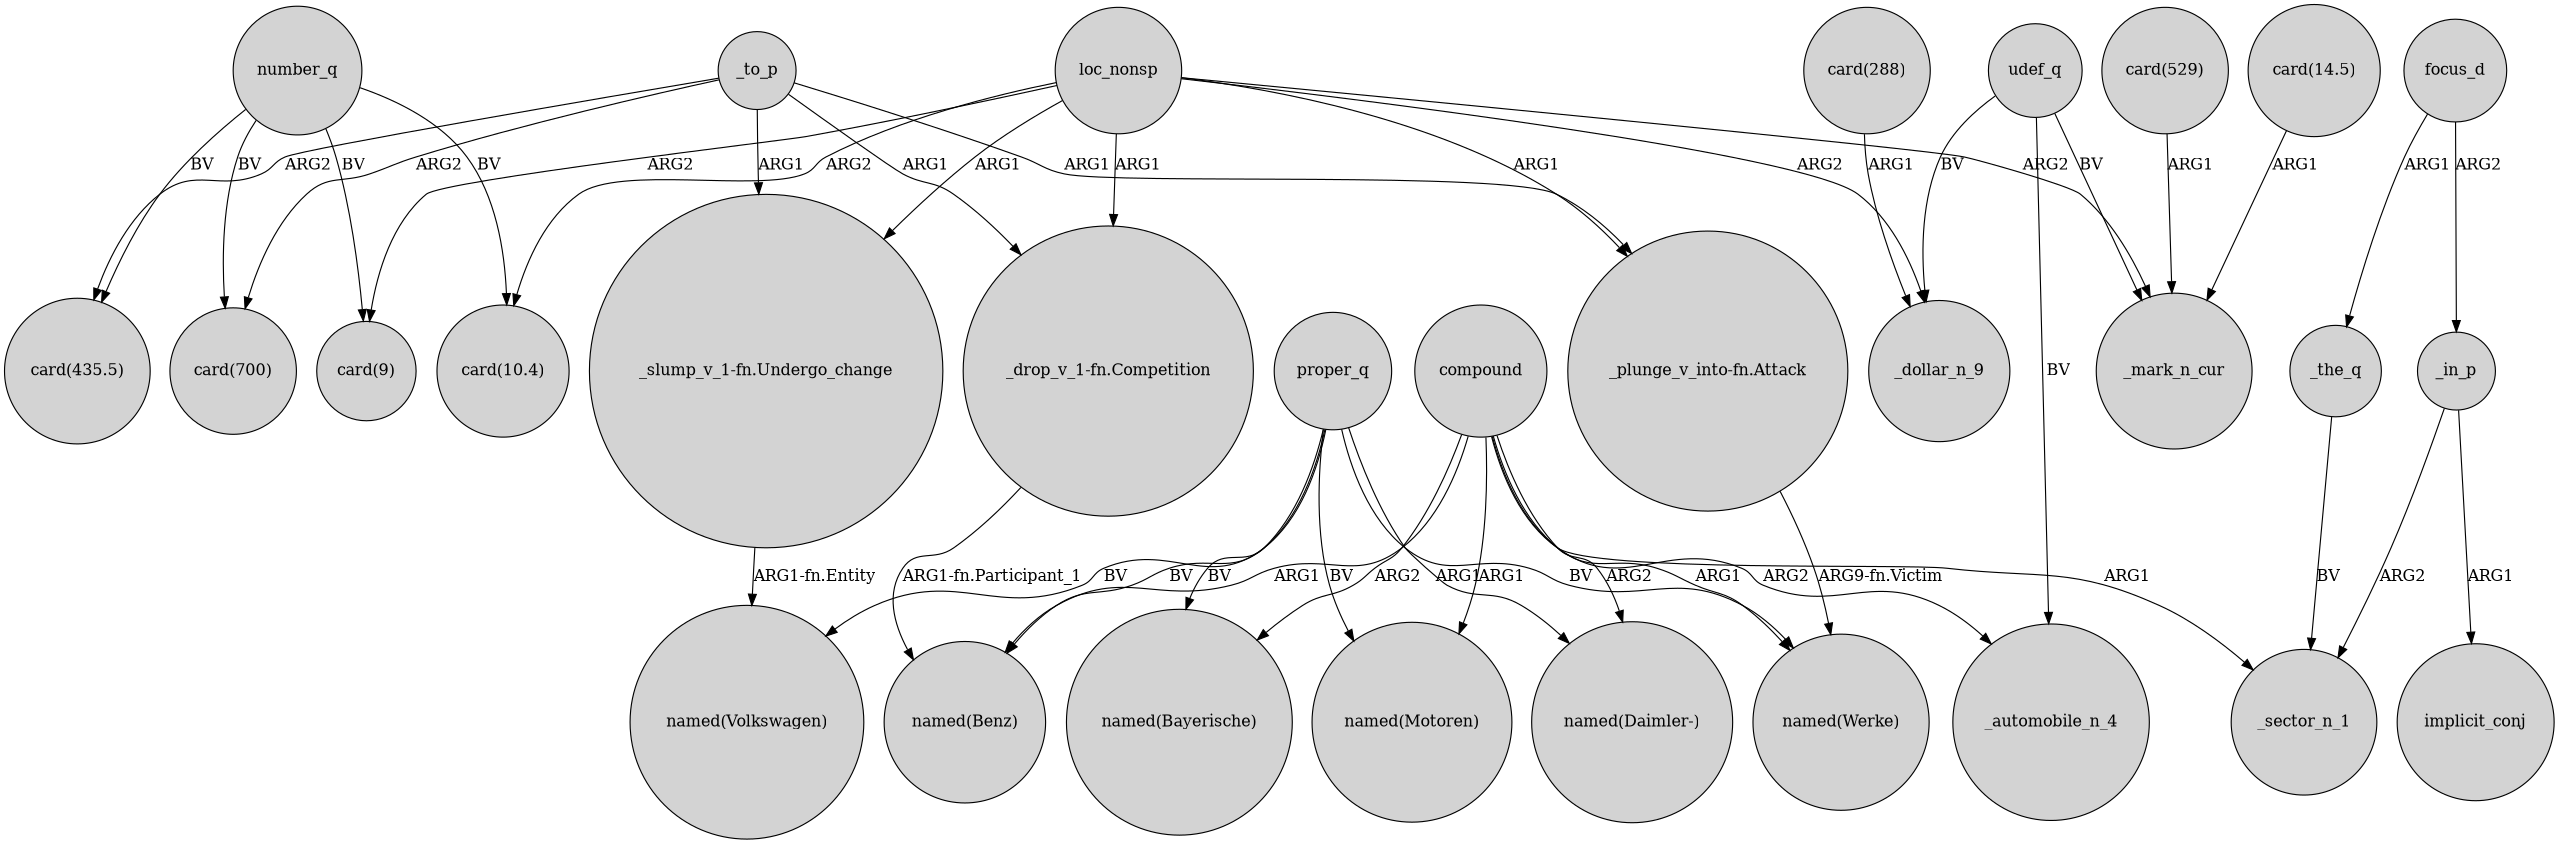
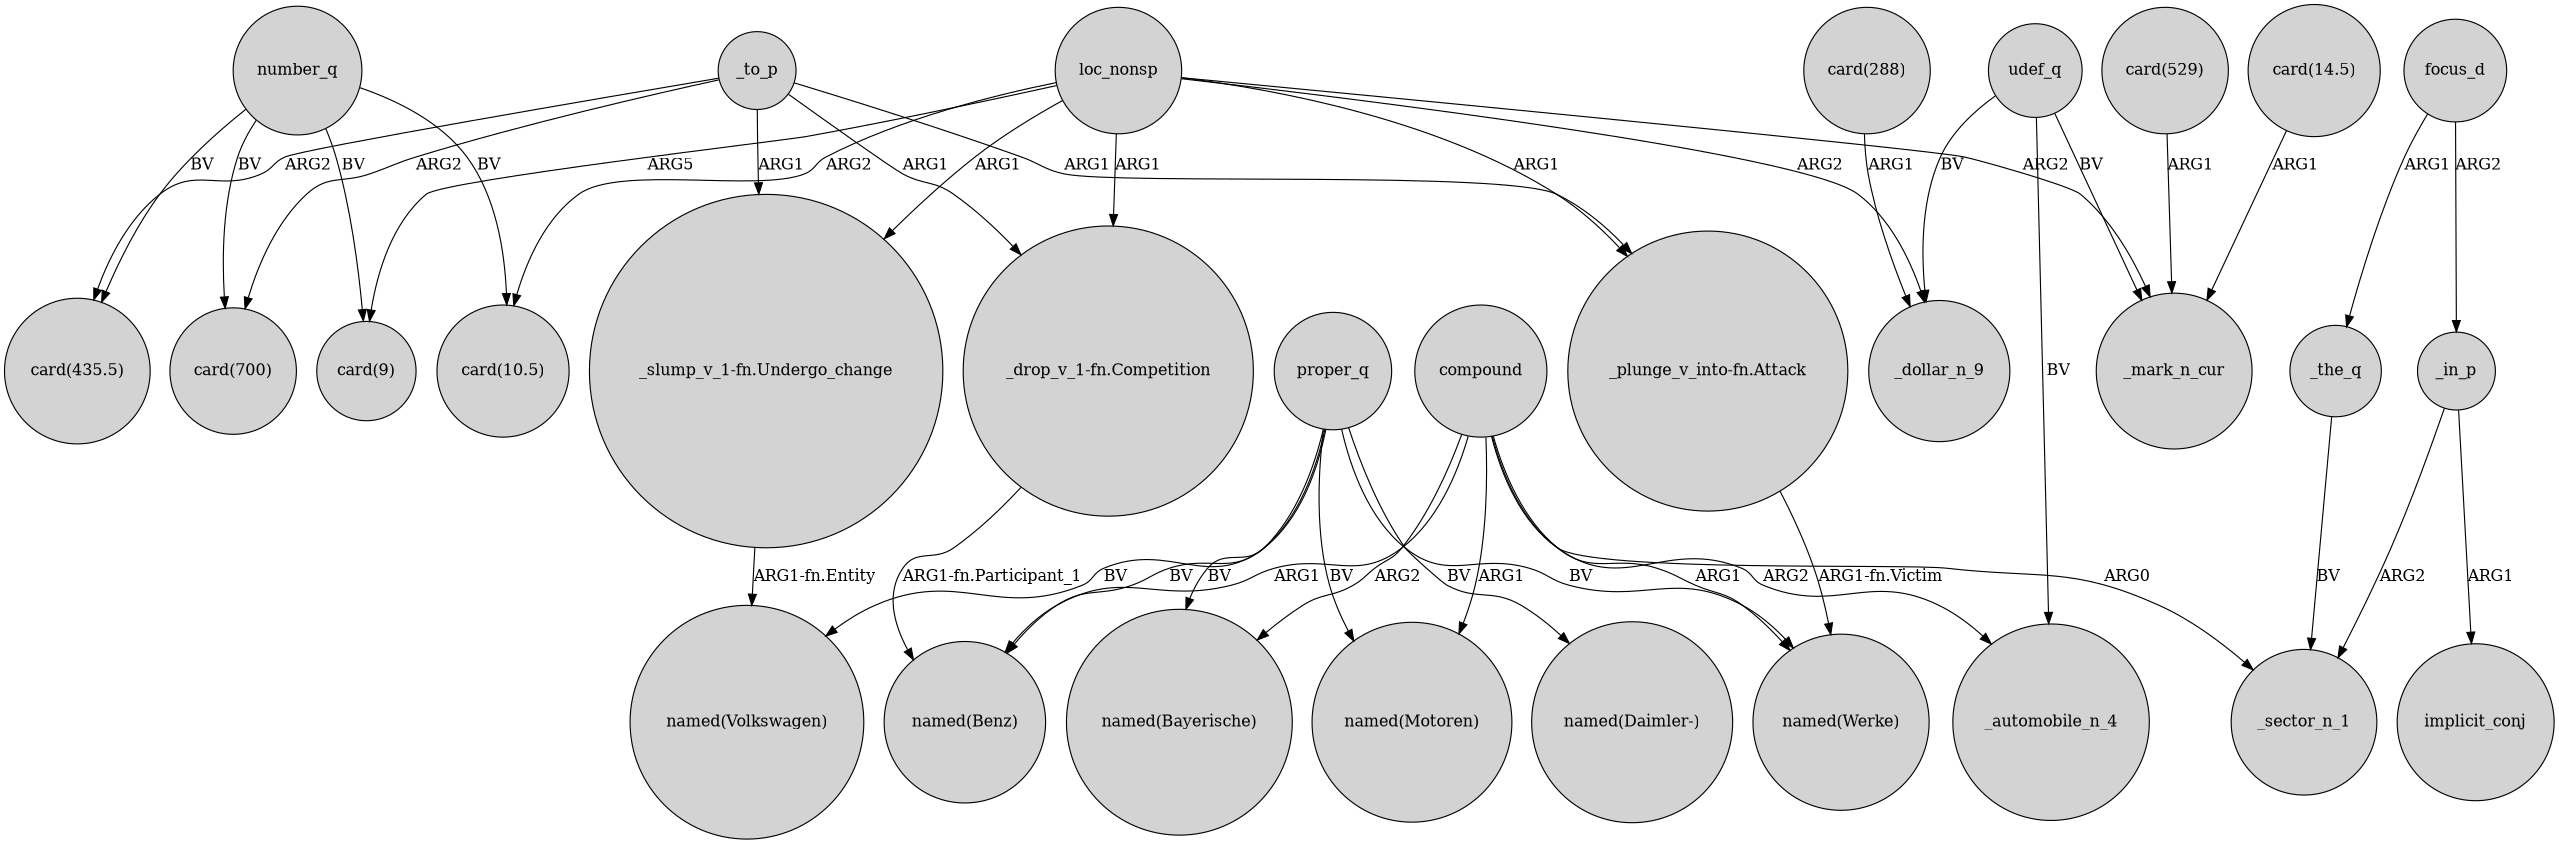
edge "loc_nonsp" -> "card(9)": label "ARG2" -> "ARG5"
node "card(10.4)": label "card(10.4)" -> "card(10.5)"
edge "compound" -> "named(Daimler-)": removed, label "ARG2"
edge "proper_q" -> "named(Daimler-)": label "ARG1" -> "BV"
edge "_plunge_v_into-fn.Attack" -> "named(Werke)": label "ARG9-fn.Victim" -> "ARG1-fn.Victim"
edge "compound" -> "_sector_n_1": label "ARG1" -> "ARG0"
